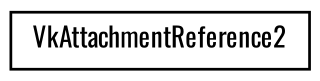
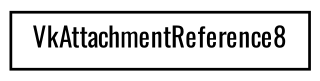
node "VkAttachmentReference2": label "VkAttachmentReference2" -> "VkAttachmentReference8"
